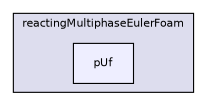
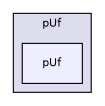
cluster "reactingMultiphaseEulerFoam": label "reactingMultiphaseEulerFoam" -> "pUf"
